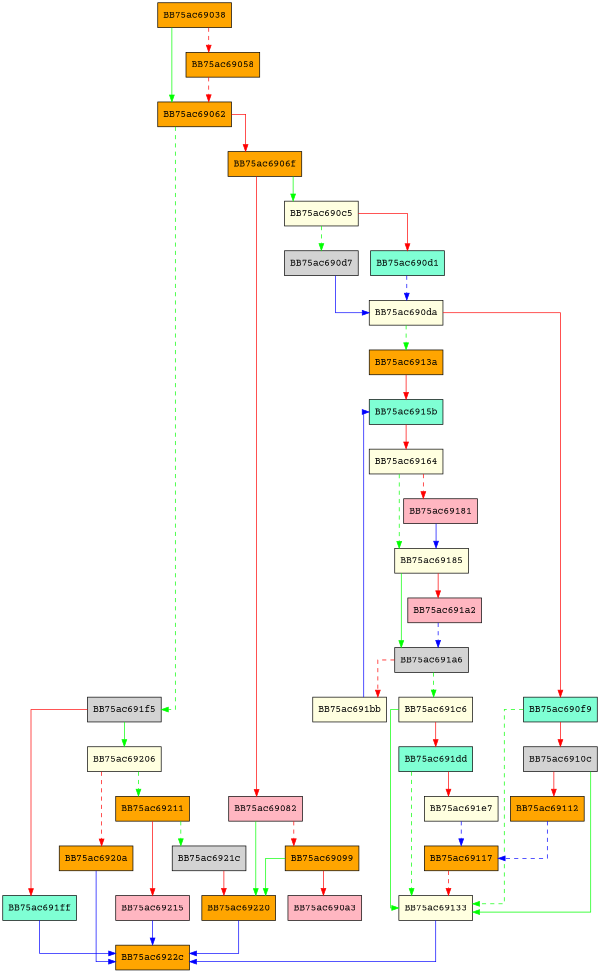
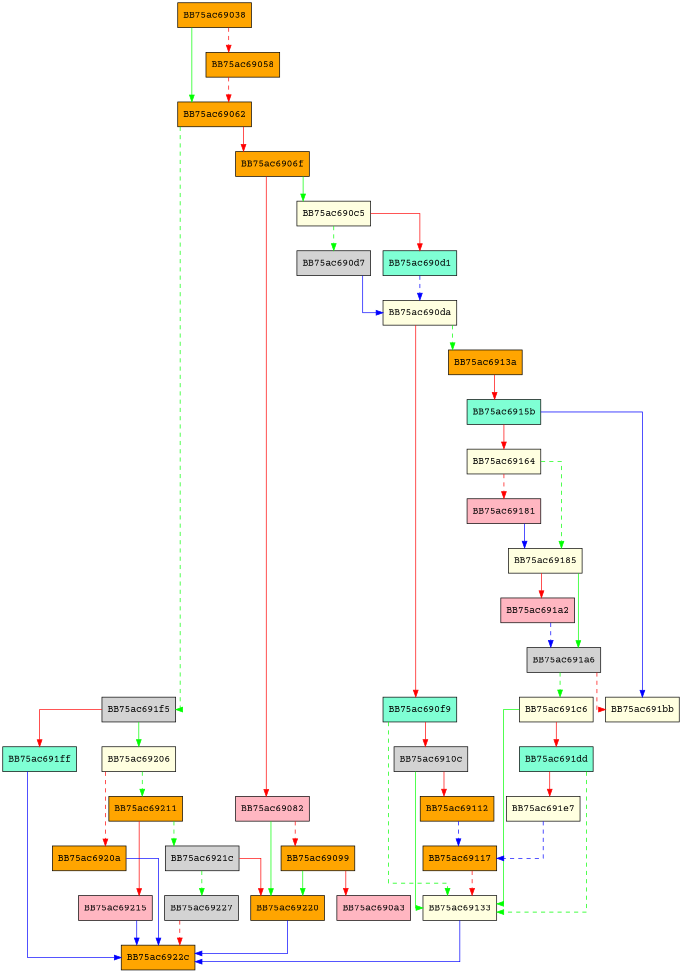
edge "BB75ac691bb" -> "BB75ac6915b": reversed
node "BB75ac69227": added
